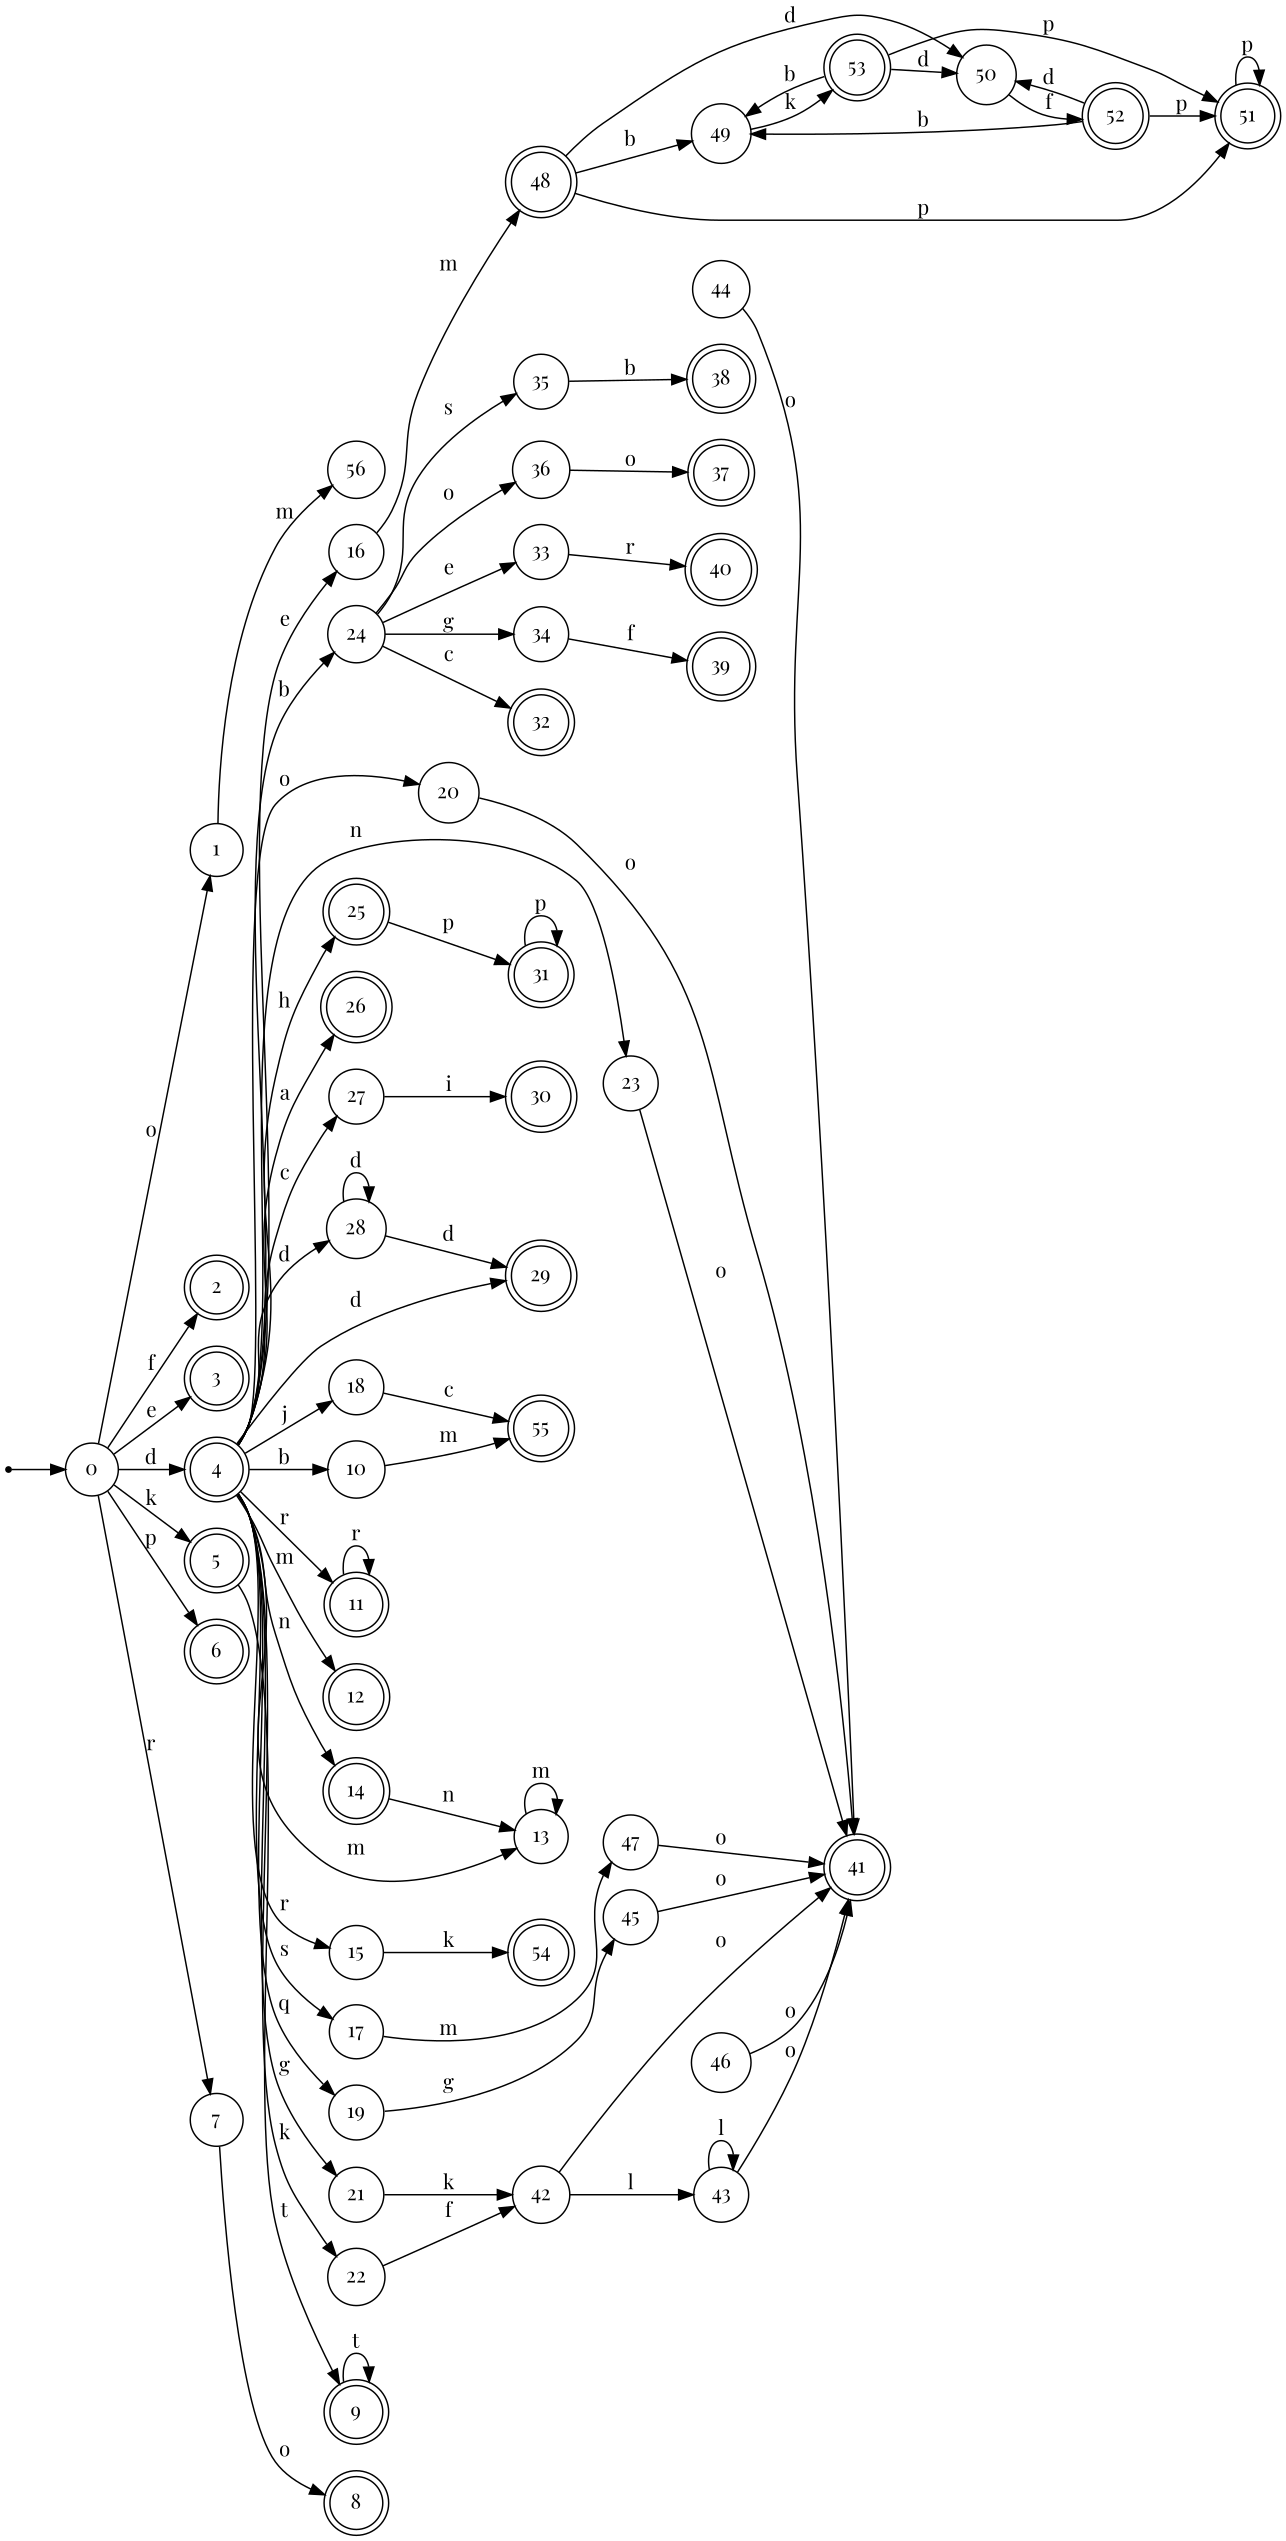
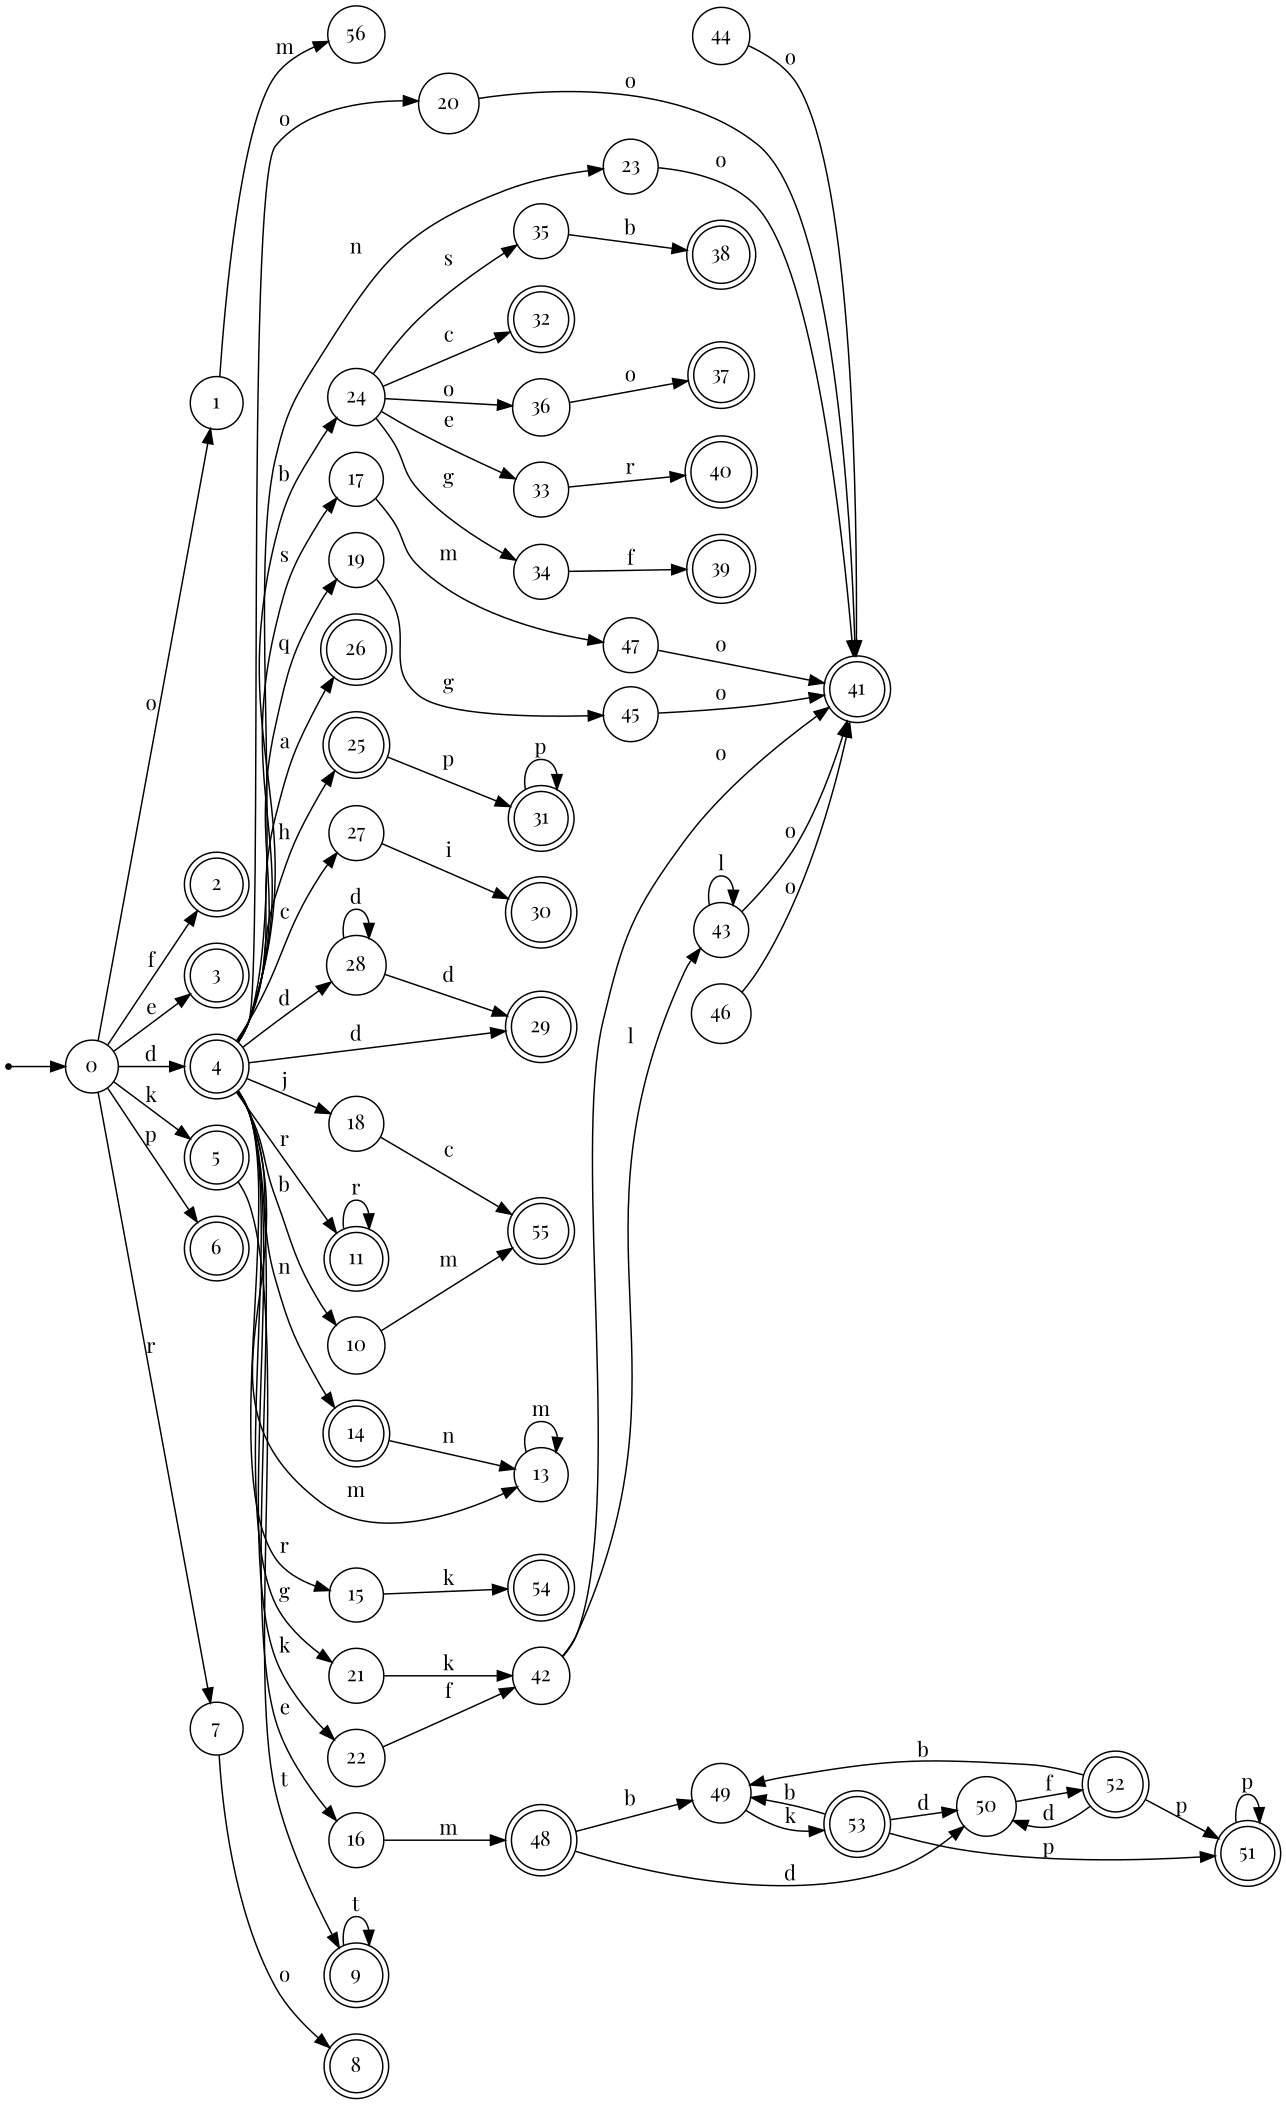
edge "48" -> "51": removed, label "p"
node "12": removed
